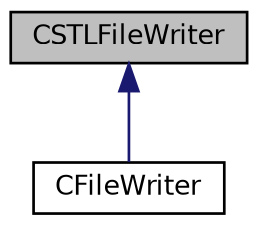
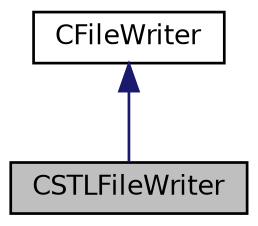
edge "CFileWriter" -> "CSTLFileWriter": reversed
